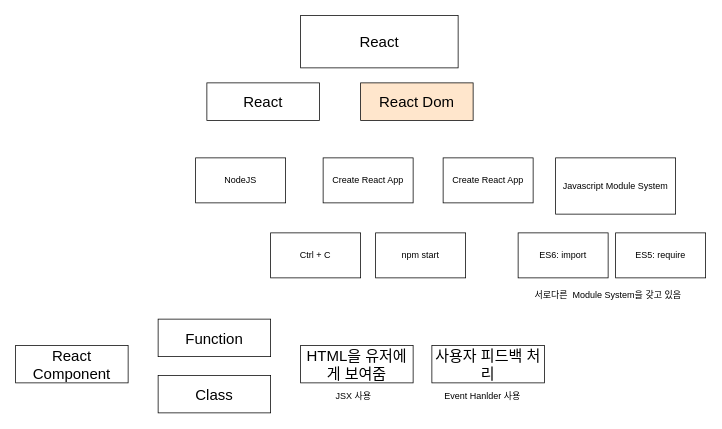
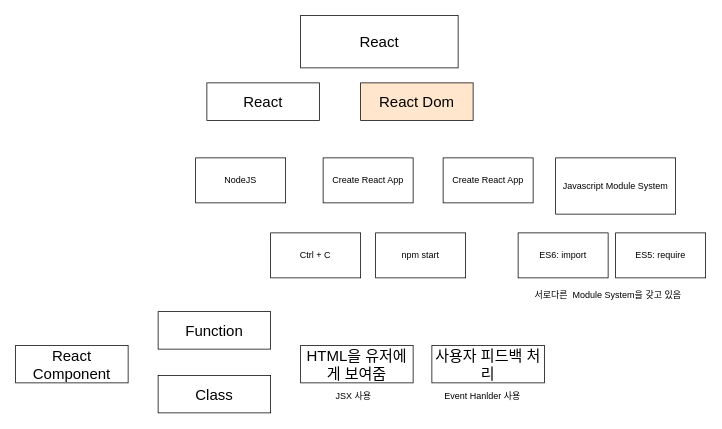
node "Function": moved (214, 338) -> (214, 330)
